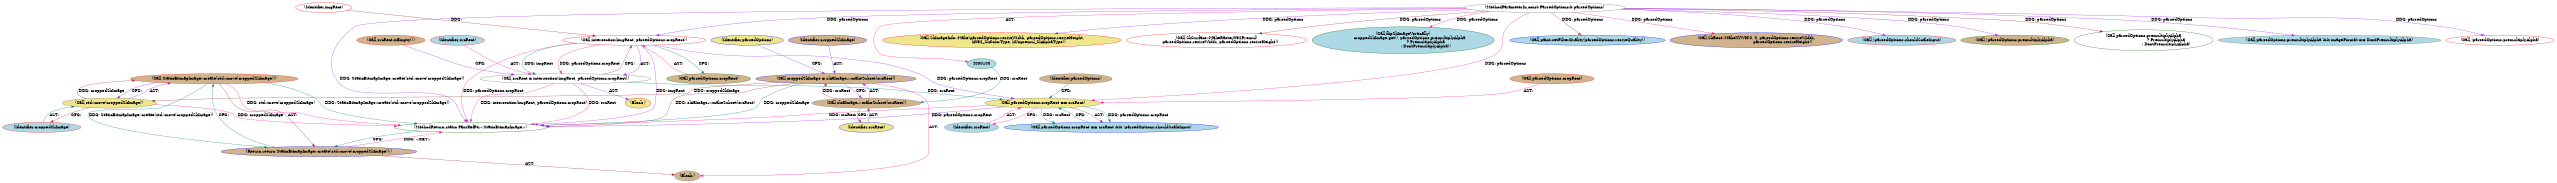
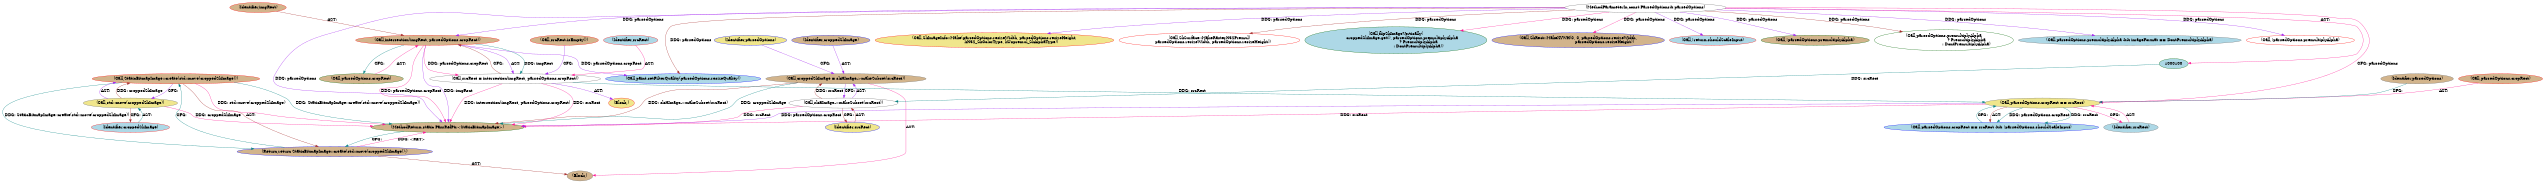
node "(Identifier,imgRect)": fillcolor white -> tan
edge "(Identifier,imgRect)" -> "(Call,intersection(imgRect, parsedOptions.cropRect))": label "DDG: " -> "AST: "
node "(Call,intersection(imgRect, parsedOptions.cropRect))": fillcolor white -> tan
node "(Call,!parsedOptions.shouldScaleInput)": label "(Call,!parsedOptions.shouldScaleInput)" -> "(Call,!return.shouldScaleInput)"
edge "(Call,intersection(imgRect, parsedOptions.cropRect))" -> "(Call,parsedOptions.cropRect == srcRect)": now "(Call,intersection(imgRect, parsedOptions.cropRect))" -> "(Call,paint.setFilterQuality(parsedOptions.resizeQuality))"
node "4000100": label "4000100" -> "1000100"
edge "(MethodParameterIn,const ParsedOptions& parsedOptions)" -> "(Call,parsedOptions.cropRect == srcRect)": label "DDG: parsedOptions" -> "CFG: parsedOptions"
edge "(MethodParameterIn,const ParsedOptions& parsedOptions)" -> "(MethodReturn,static PassRefPtr<StaticBitmapImage>)": label "DDG: StaticBitmapImage::create(std::move(croppedSkImage))" -> "DDG: parsedOptions"
node "(Call,croppedSkImage = skiaImage->makeSubset(srcRect))": color blue -> gray40
edge "(Call,croppedSkImage = skiaImage->makeSubset(srcRect))" -> "(Call,std::move(croppedSkImage))": removed, label "DDG: croppedSkImage"
node "(Call,skiaImage->makeSubset(srcRect))": fillcolor tan -> white
edge "(Call,skiaImage->makeSubset(srcRect))" -> "(MethodReturn,static PassRefPtr<StaticBitmapImage>)": added, label "DDG: srcRect"
node "(MethodReturn,static PassRefPtr<StaticBitmapImage>)": fillcolor white -> tan
